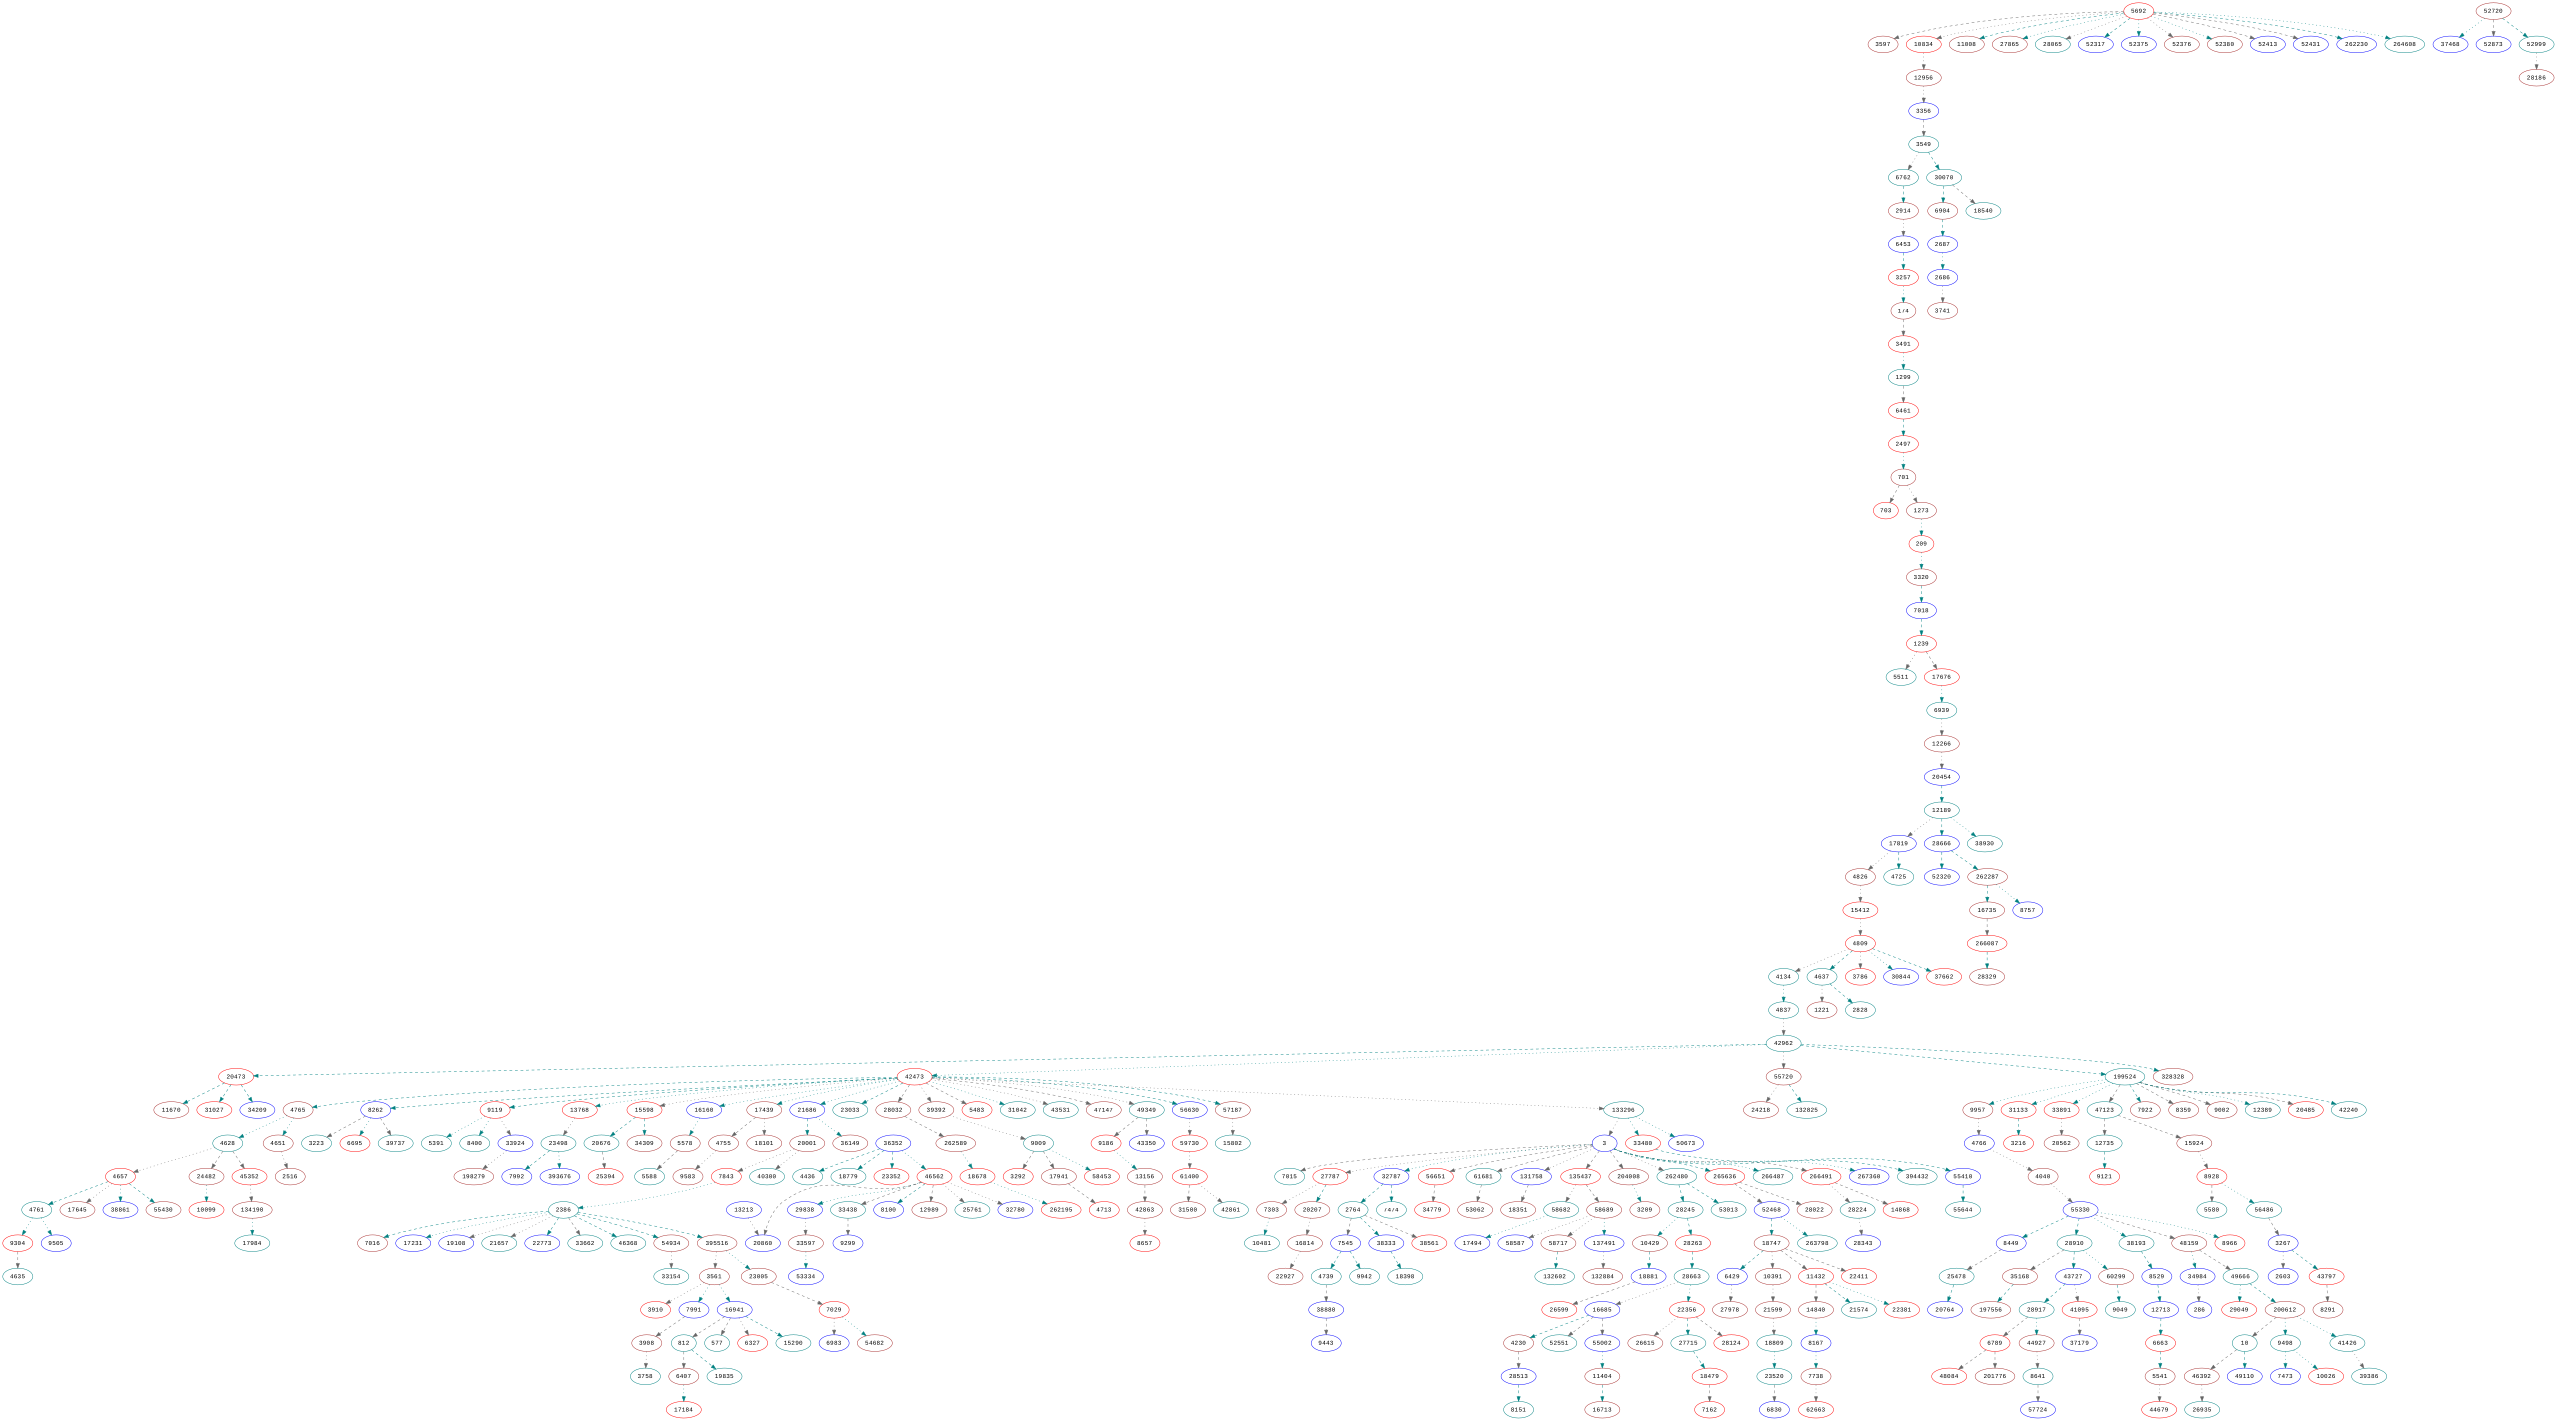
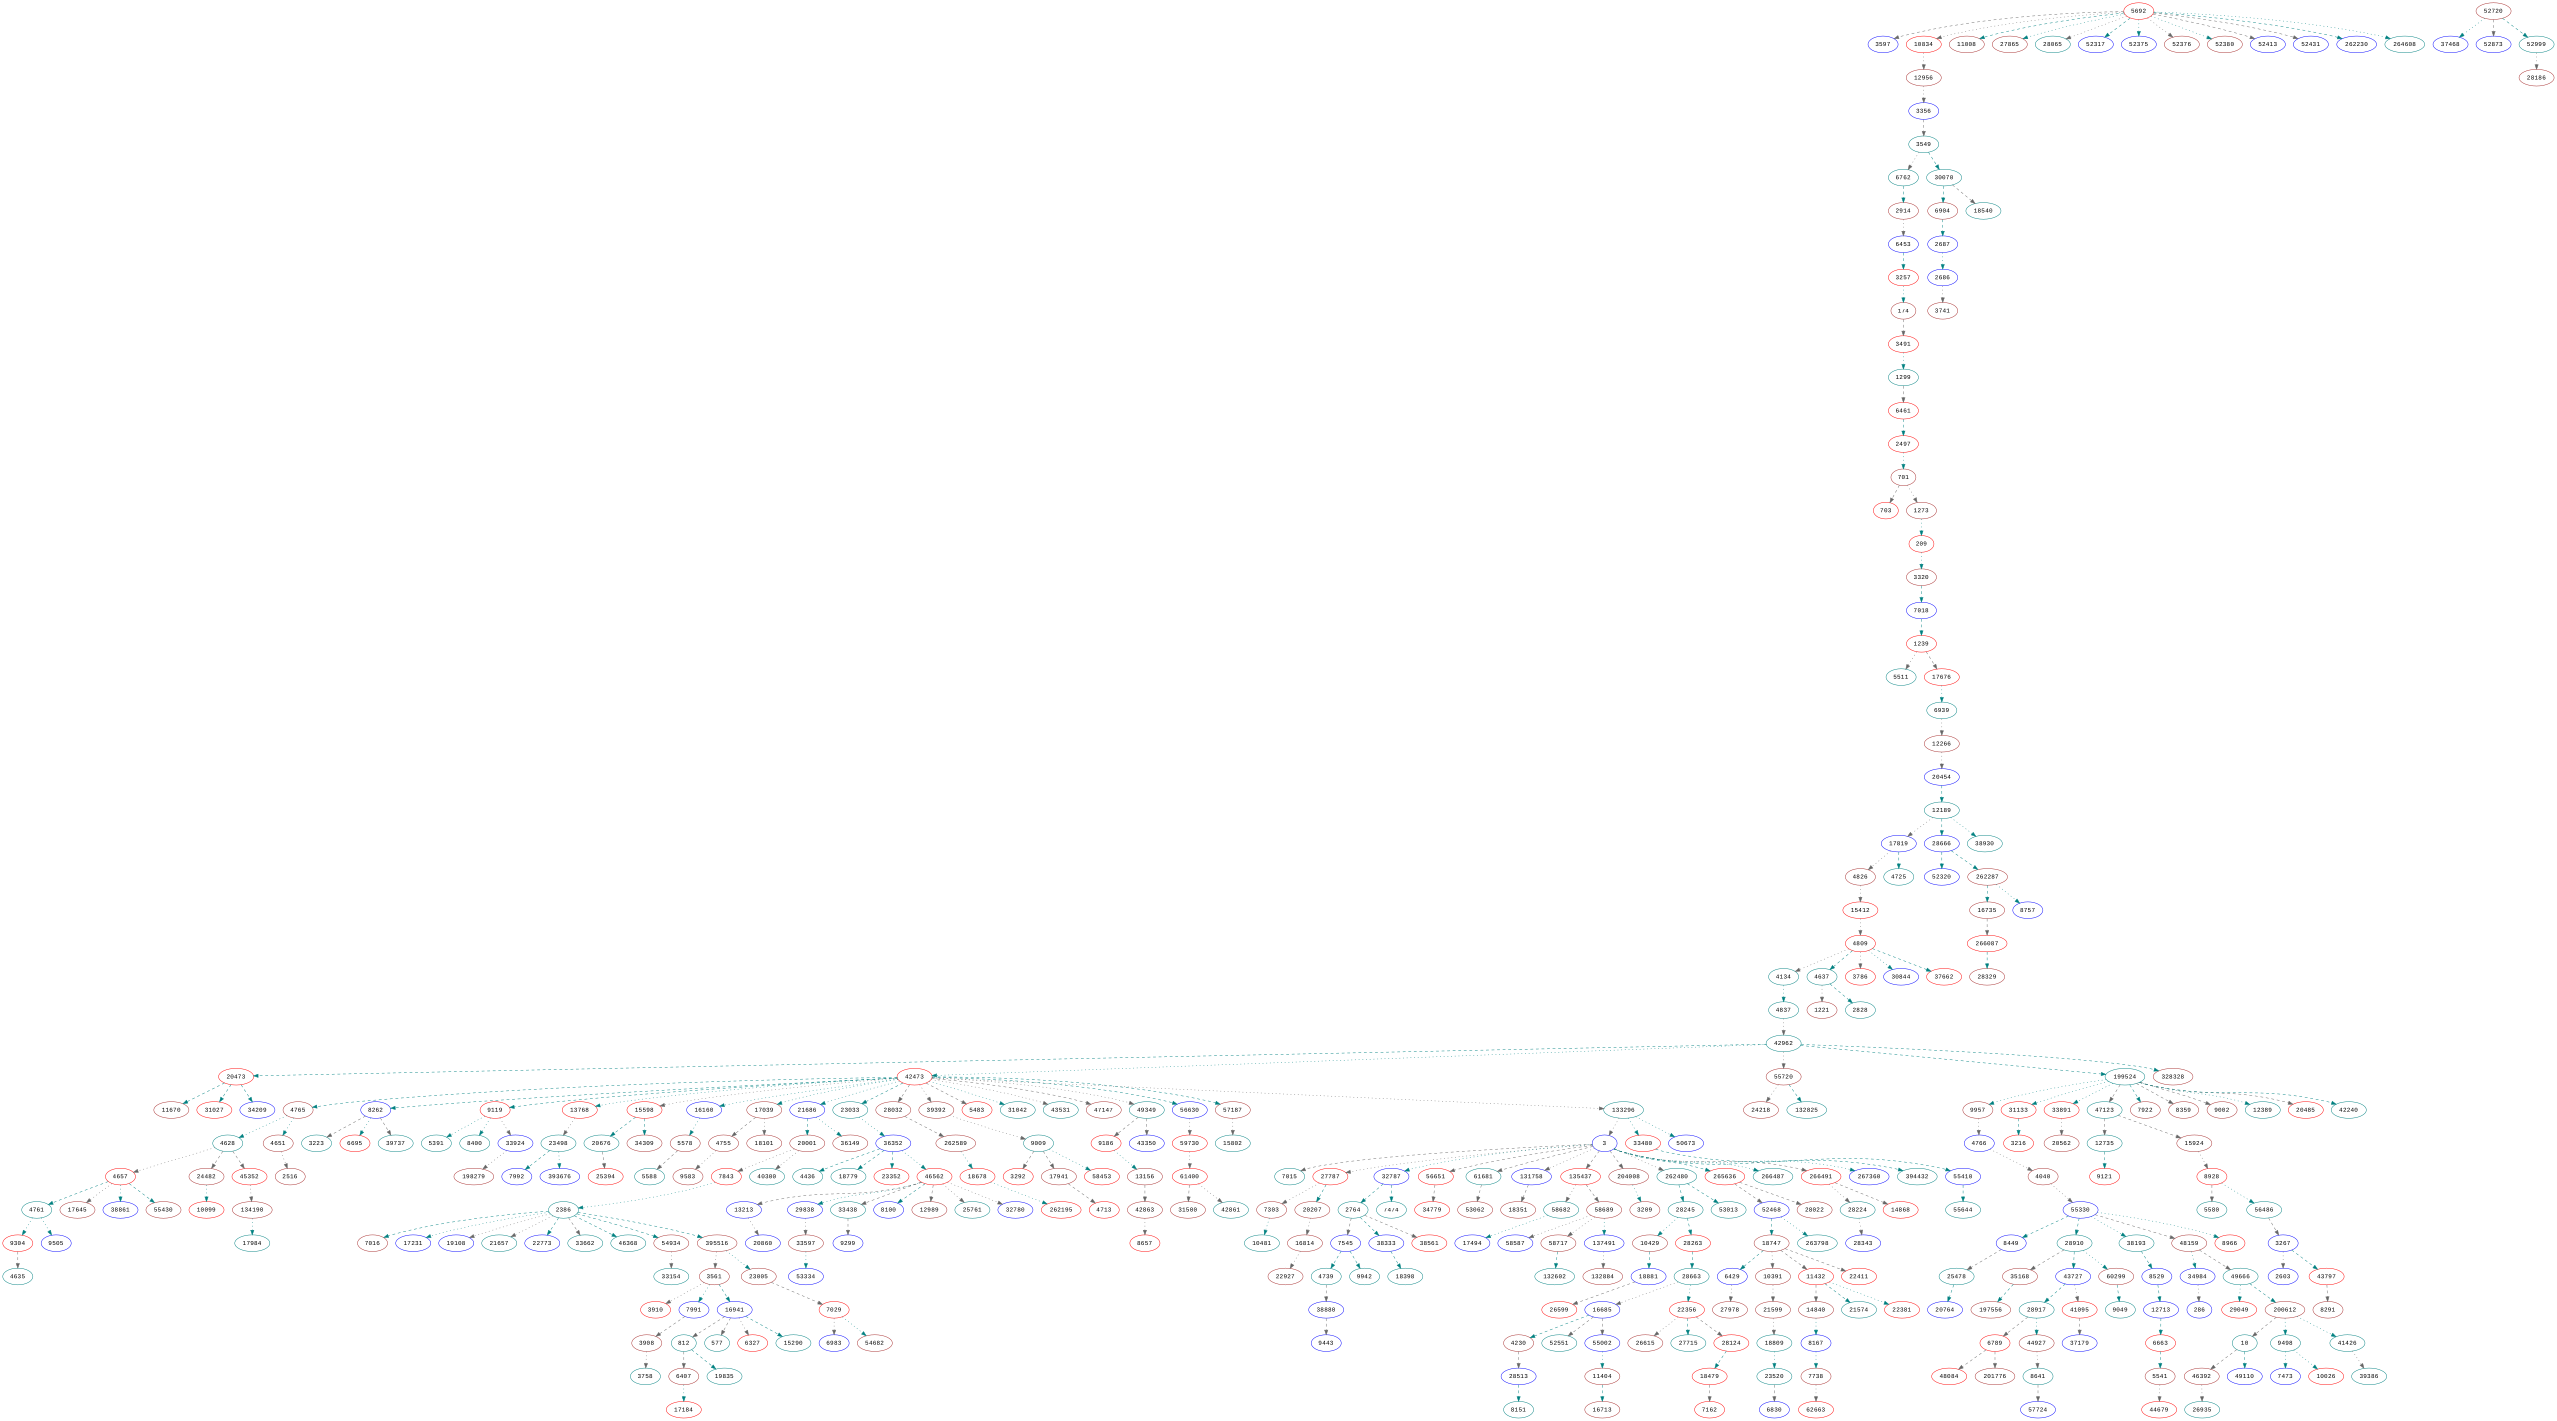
node "3597": color brown -> blue
node "17439": label "17439" -> "17039"
edge "23033" -> "36352": added
edge "46562" -> "20860": now "46562" -> "13213"
edge "3561" -> "16941": style dotted -> dashed
edge "27715" -> "18479": now "28124" -> "18479"
